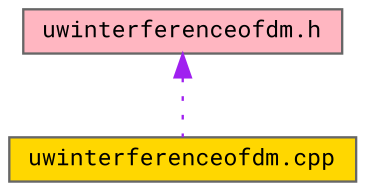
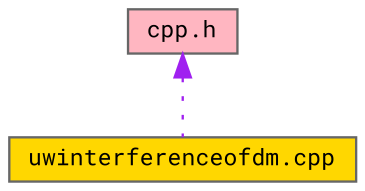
node "uwinterferenceofdm.h": label "uwinterferenceofdm.h" -> "cpp.h"
